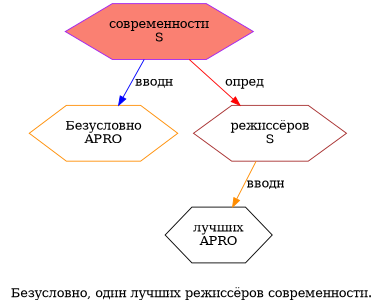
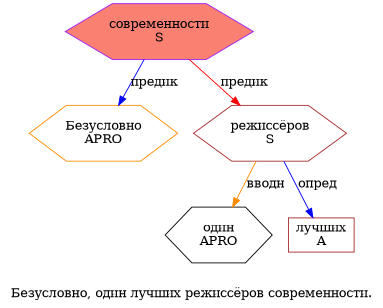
edge "современности S" -> "Безусловно APRO": label "вводн" -> "предик"
edge "современности S" -> "режиссёров S": label "опред" -> "предик"
node "лучших APRO": label "лучших APRO" -> "один APRO"
node "лучших A": added
